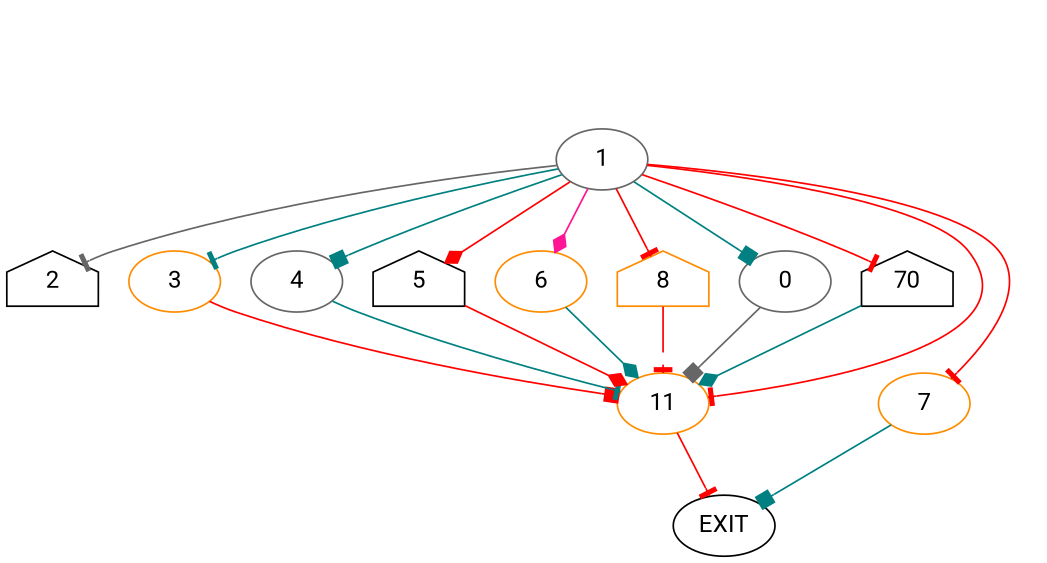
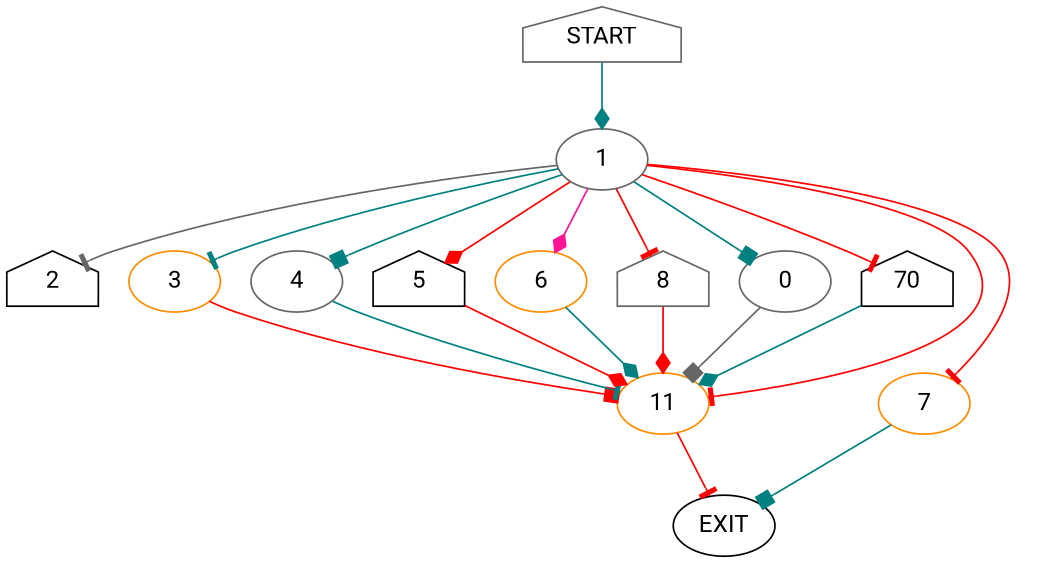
node "START": added
node "8": color darkorange -> gray40
edge "8" -> "11": arrowhead tee -> diamond
